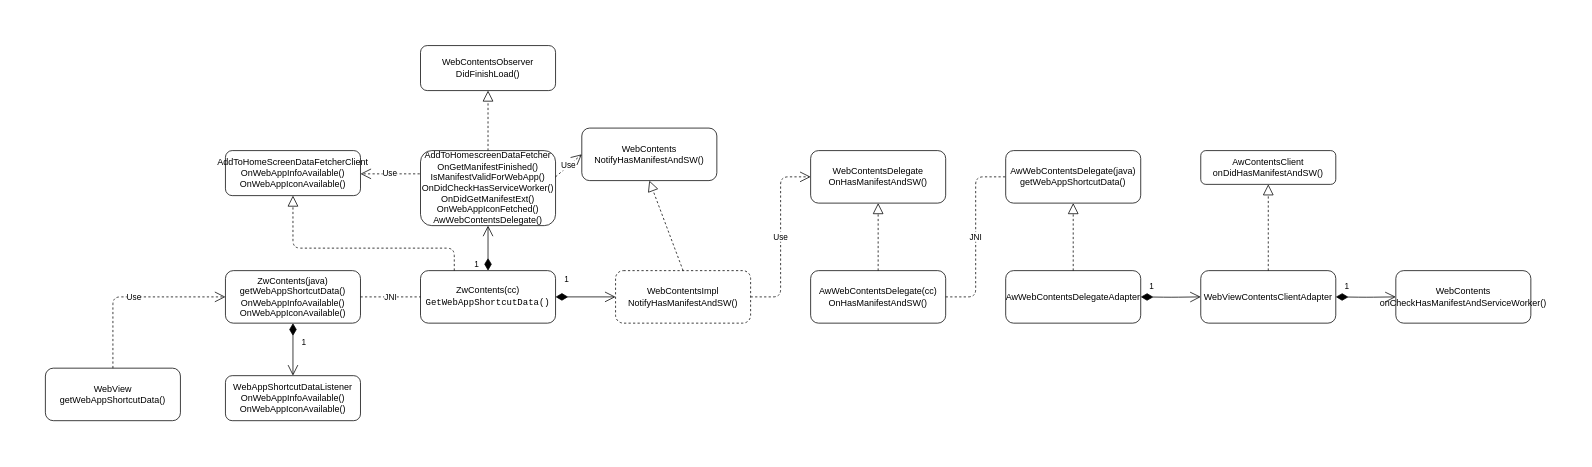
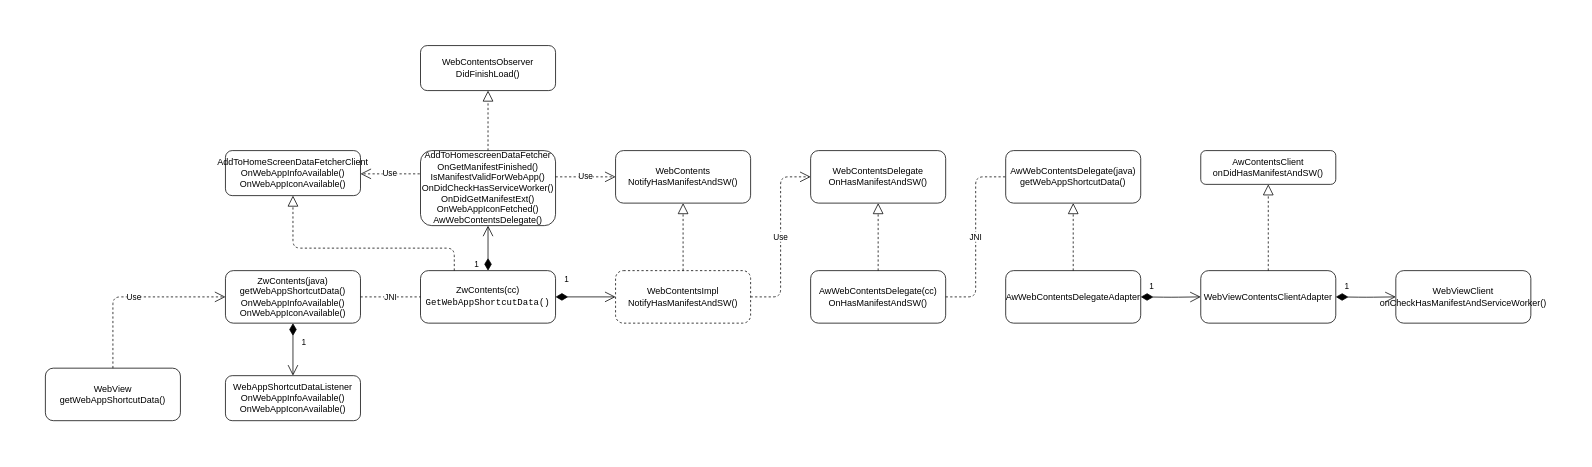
node "WebContents NotifyHasManifestAndSW()": moved (649, 154) -> (683, 177)
node "WebContents onCheckHasManifestAndServiceWorker()": label "WebContents onCheckHasManifestAndServiceWorker()" -> "WebViewClient onCheckHasManifestAndServiceWorker()"
